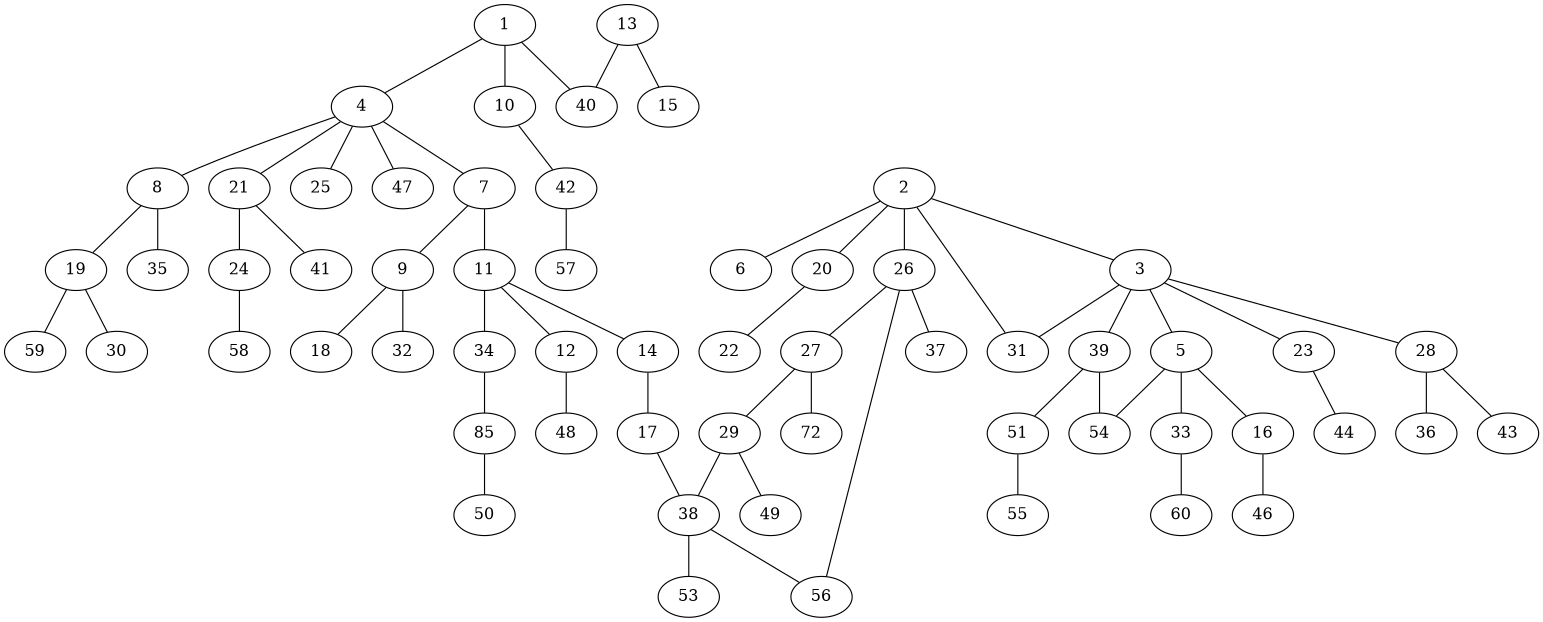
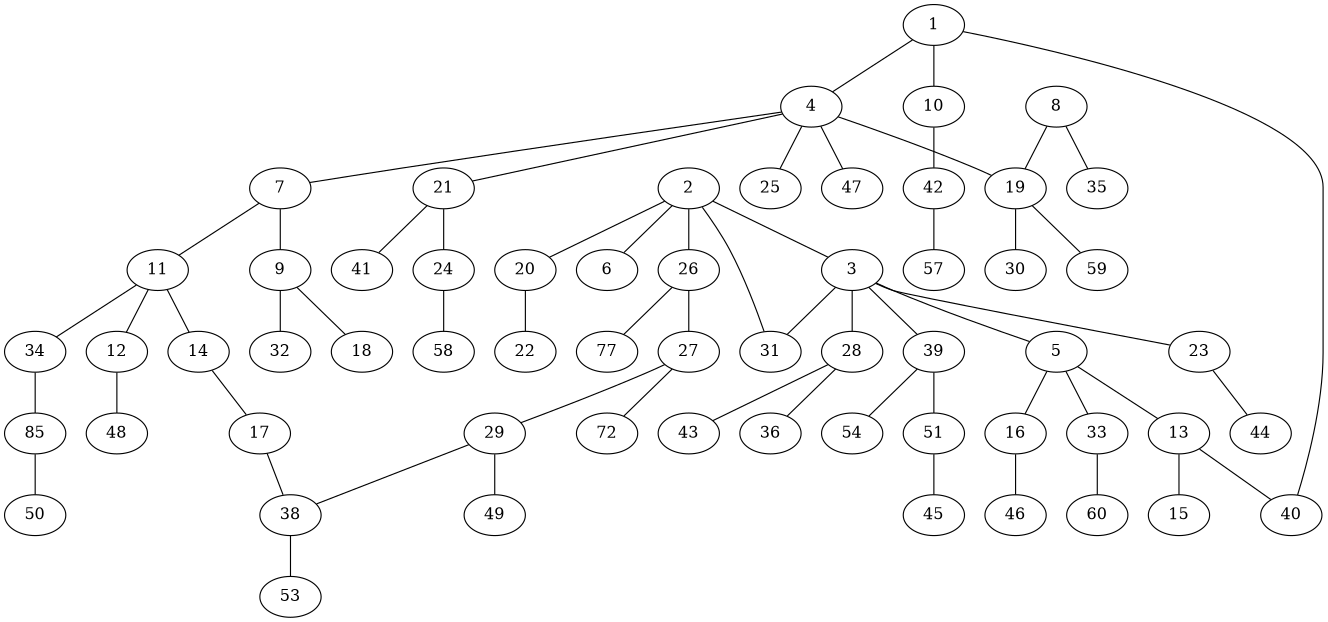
edge "4" -- "8": now "4" -- "19"
node "37": label "37" -> "77"
edge "5" -- "54": now "5" -- "13"
node "55": label "55" -> "45"
node "56": removed
